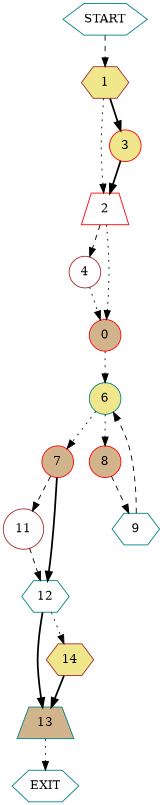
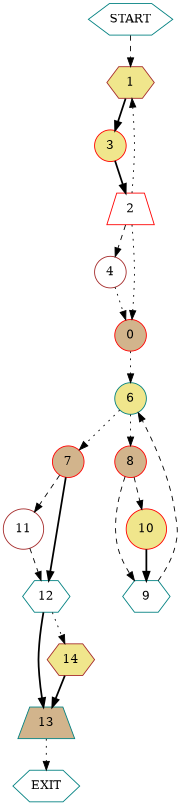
edge "1" -> "2": reversed
node "10": added
